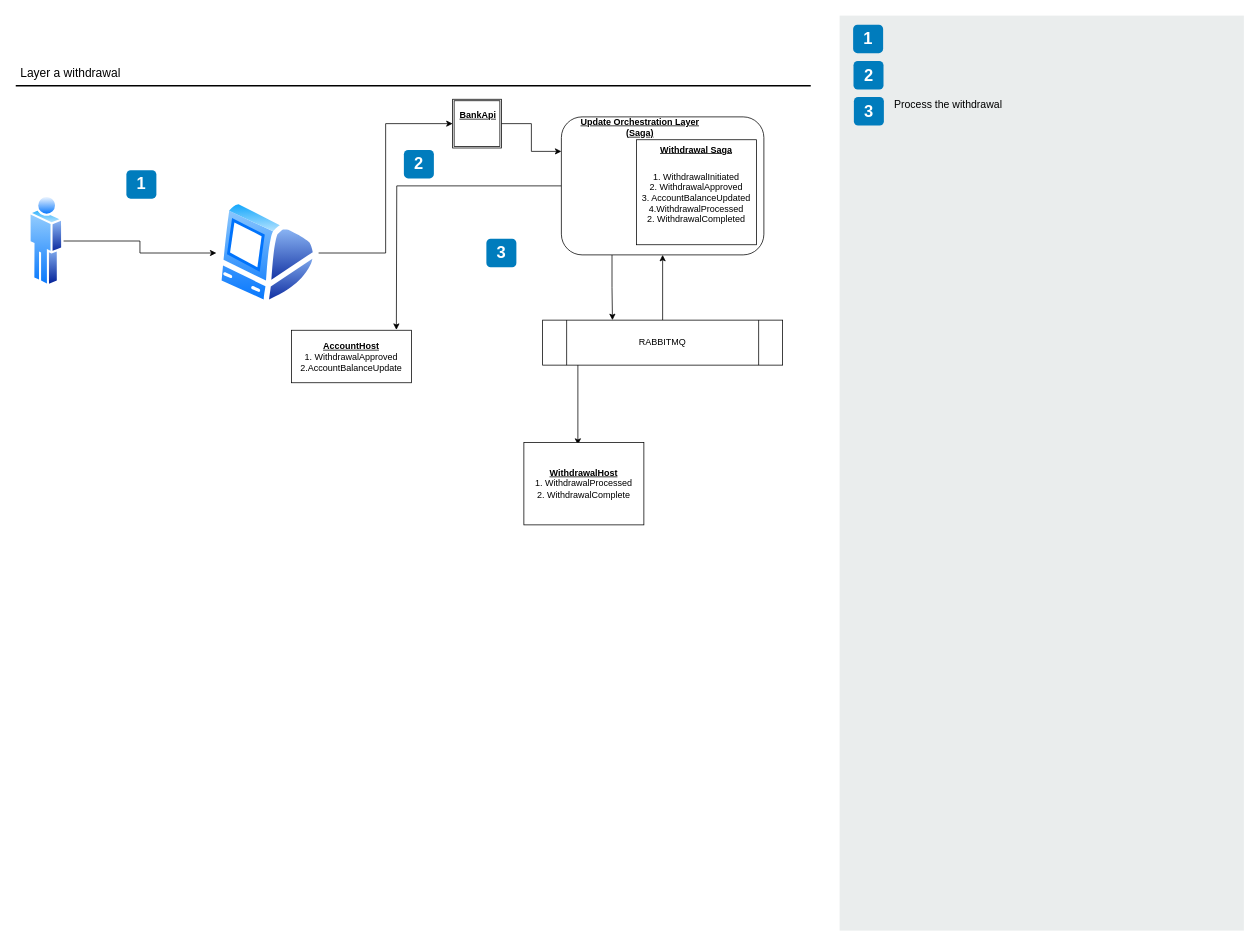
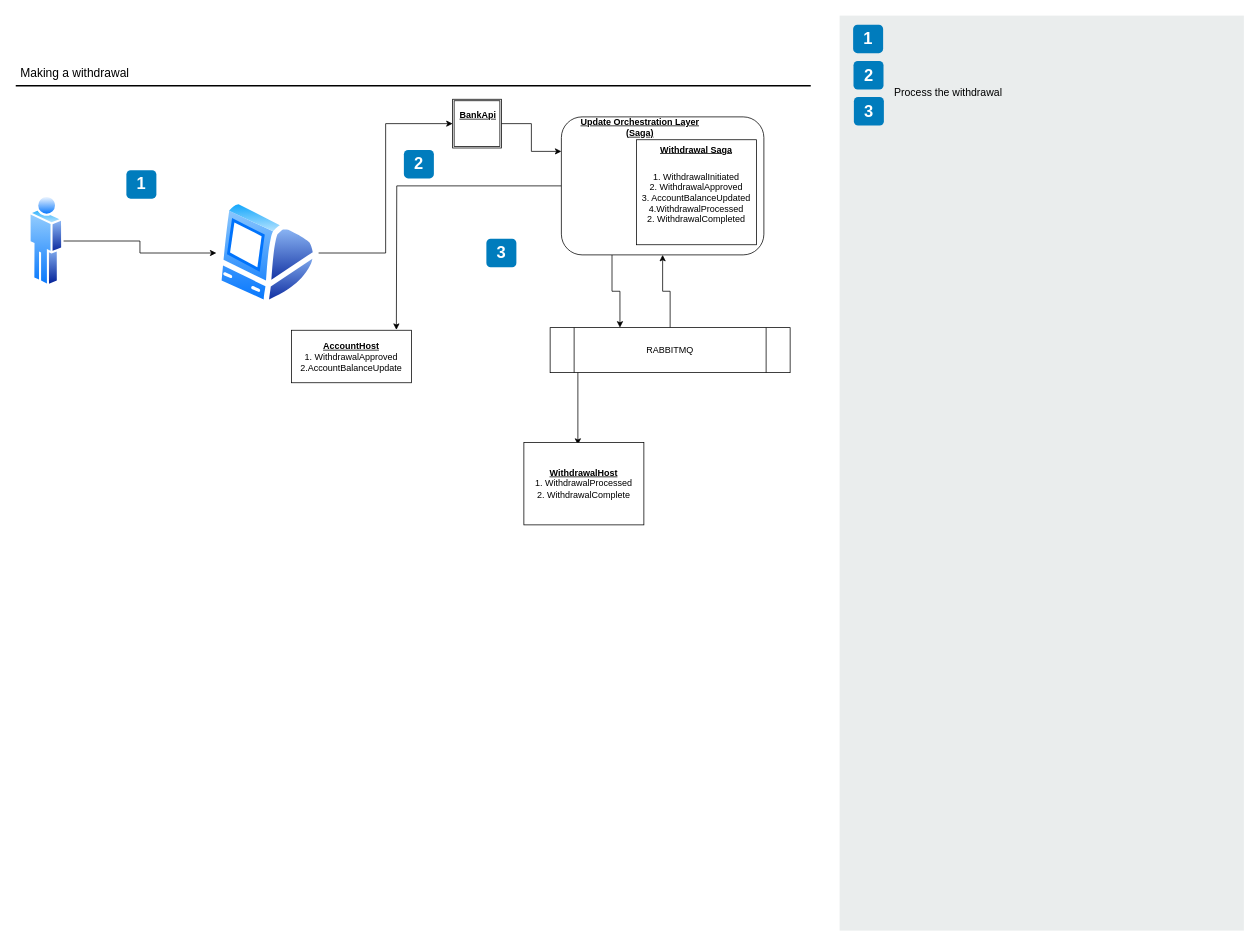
node "Layer a withdrawal": label "Layer a withdrawal" -> "Making a withdrawal"
node "Process the withdrawal": moved (1062, 109) -> (1062, 98)
node "RABBITMQ": moved (663, 342) -> (670, 350)
